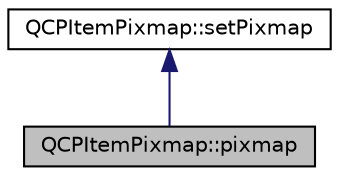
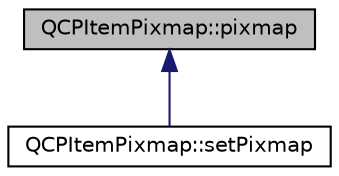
edge "QCPItemPixmap::pixmap" -> "QCPItemPixmap::setPixmap": reversed
